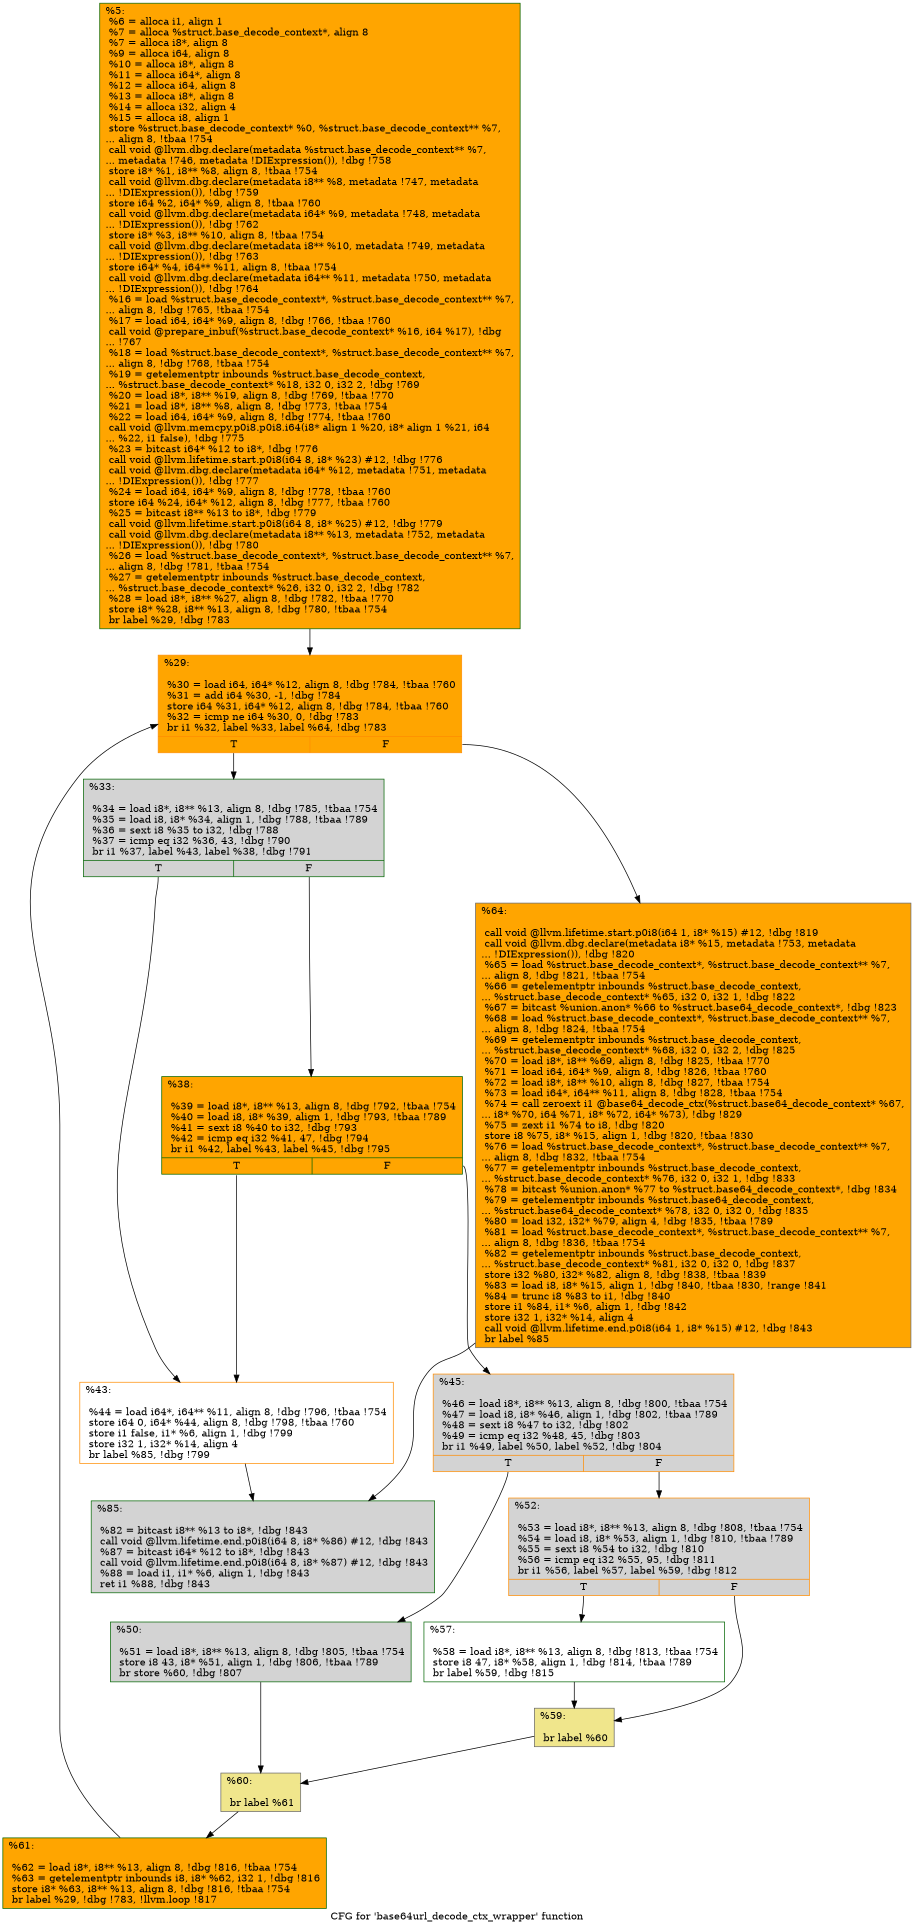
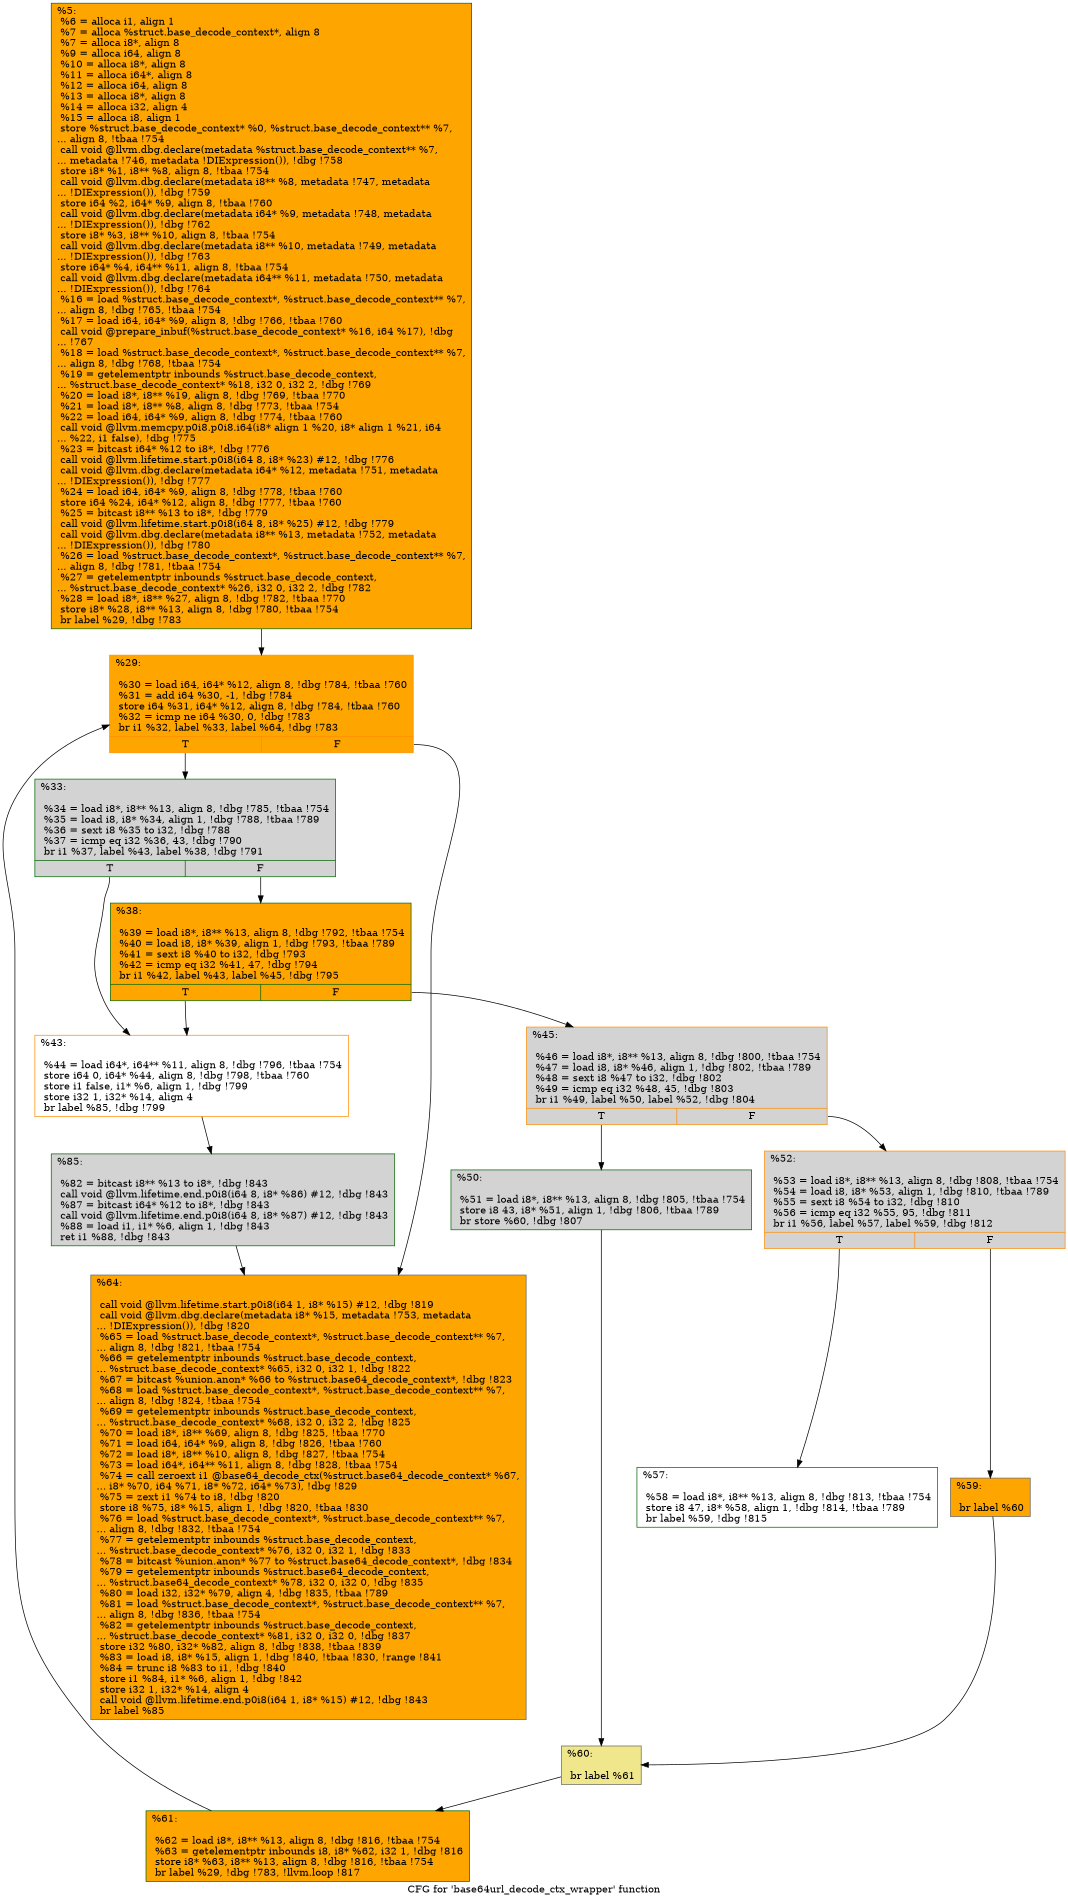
edge "%64:" -> "%85:": reversed
edge "%57:" -> "%59:": removed
node "%59:": fillcolor khaki -> orange
